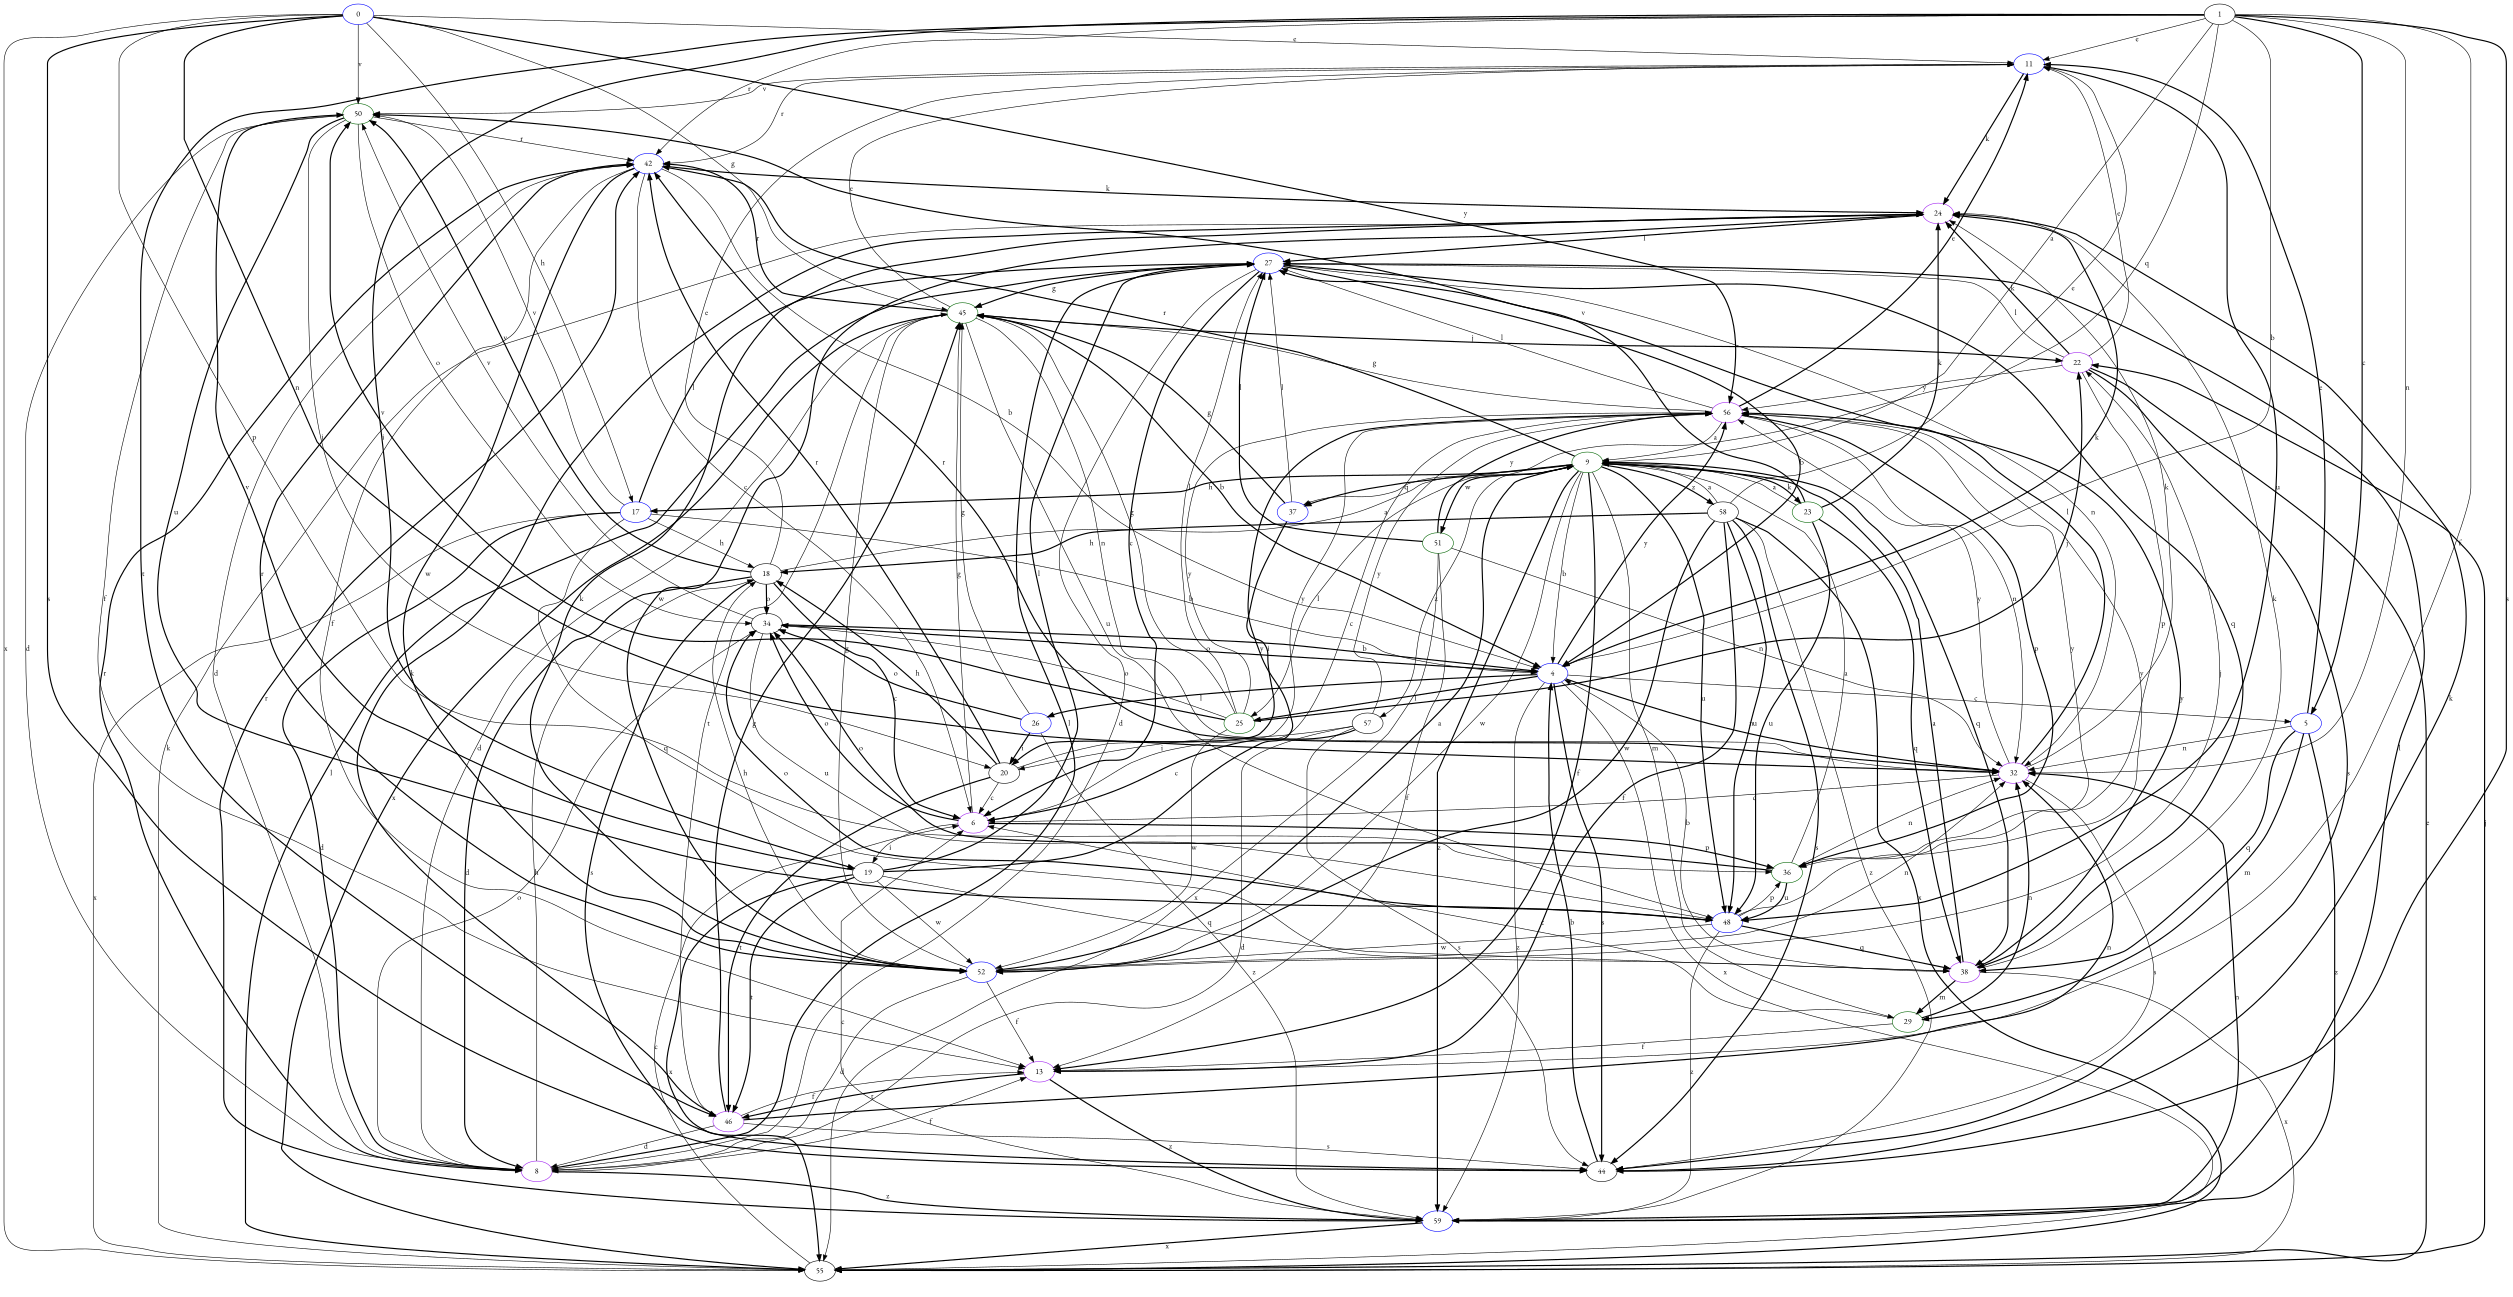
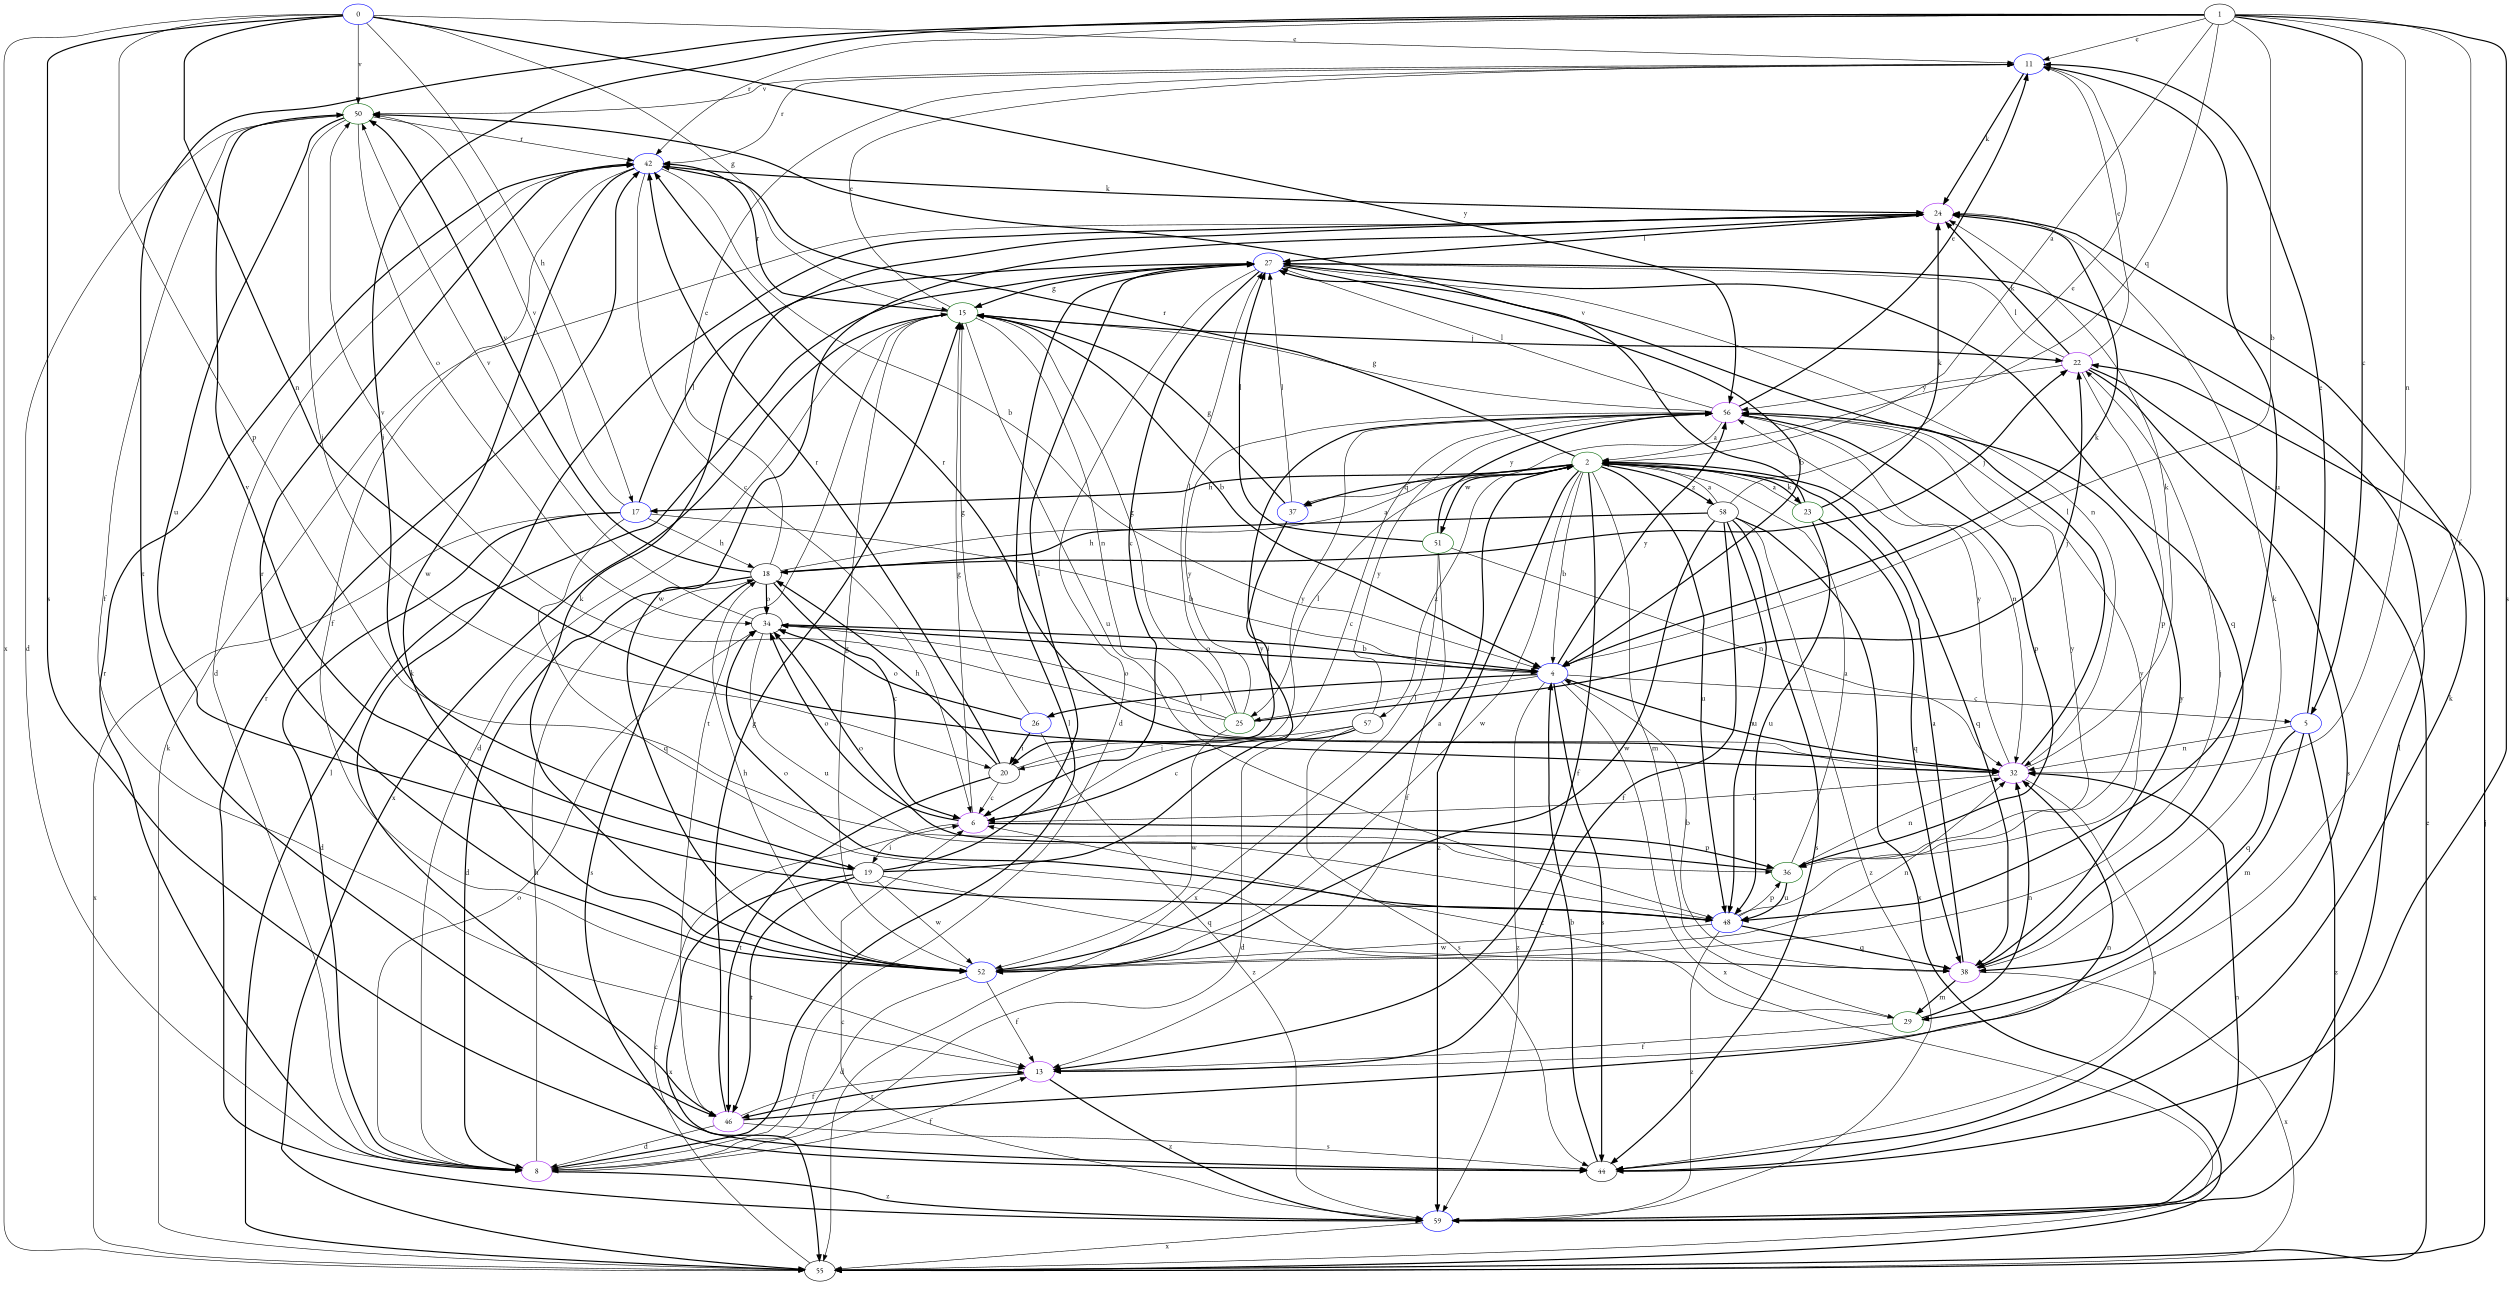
node "45": label "45" -> "15"
node "9": label "9" -> "2"
edge "18" -> "22": added, label "j"
edge "25" -> "50": style bold -> solid
edge "4" -> "25": style bold -> solid
edge "59" -> "55": style bold -> solid
